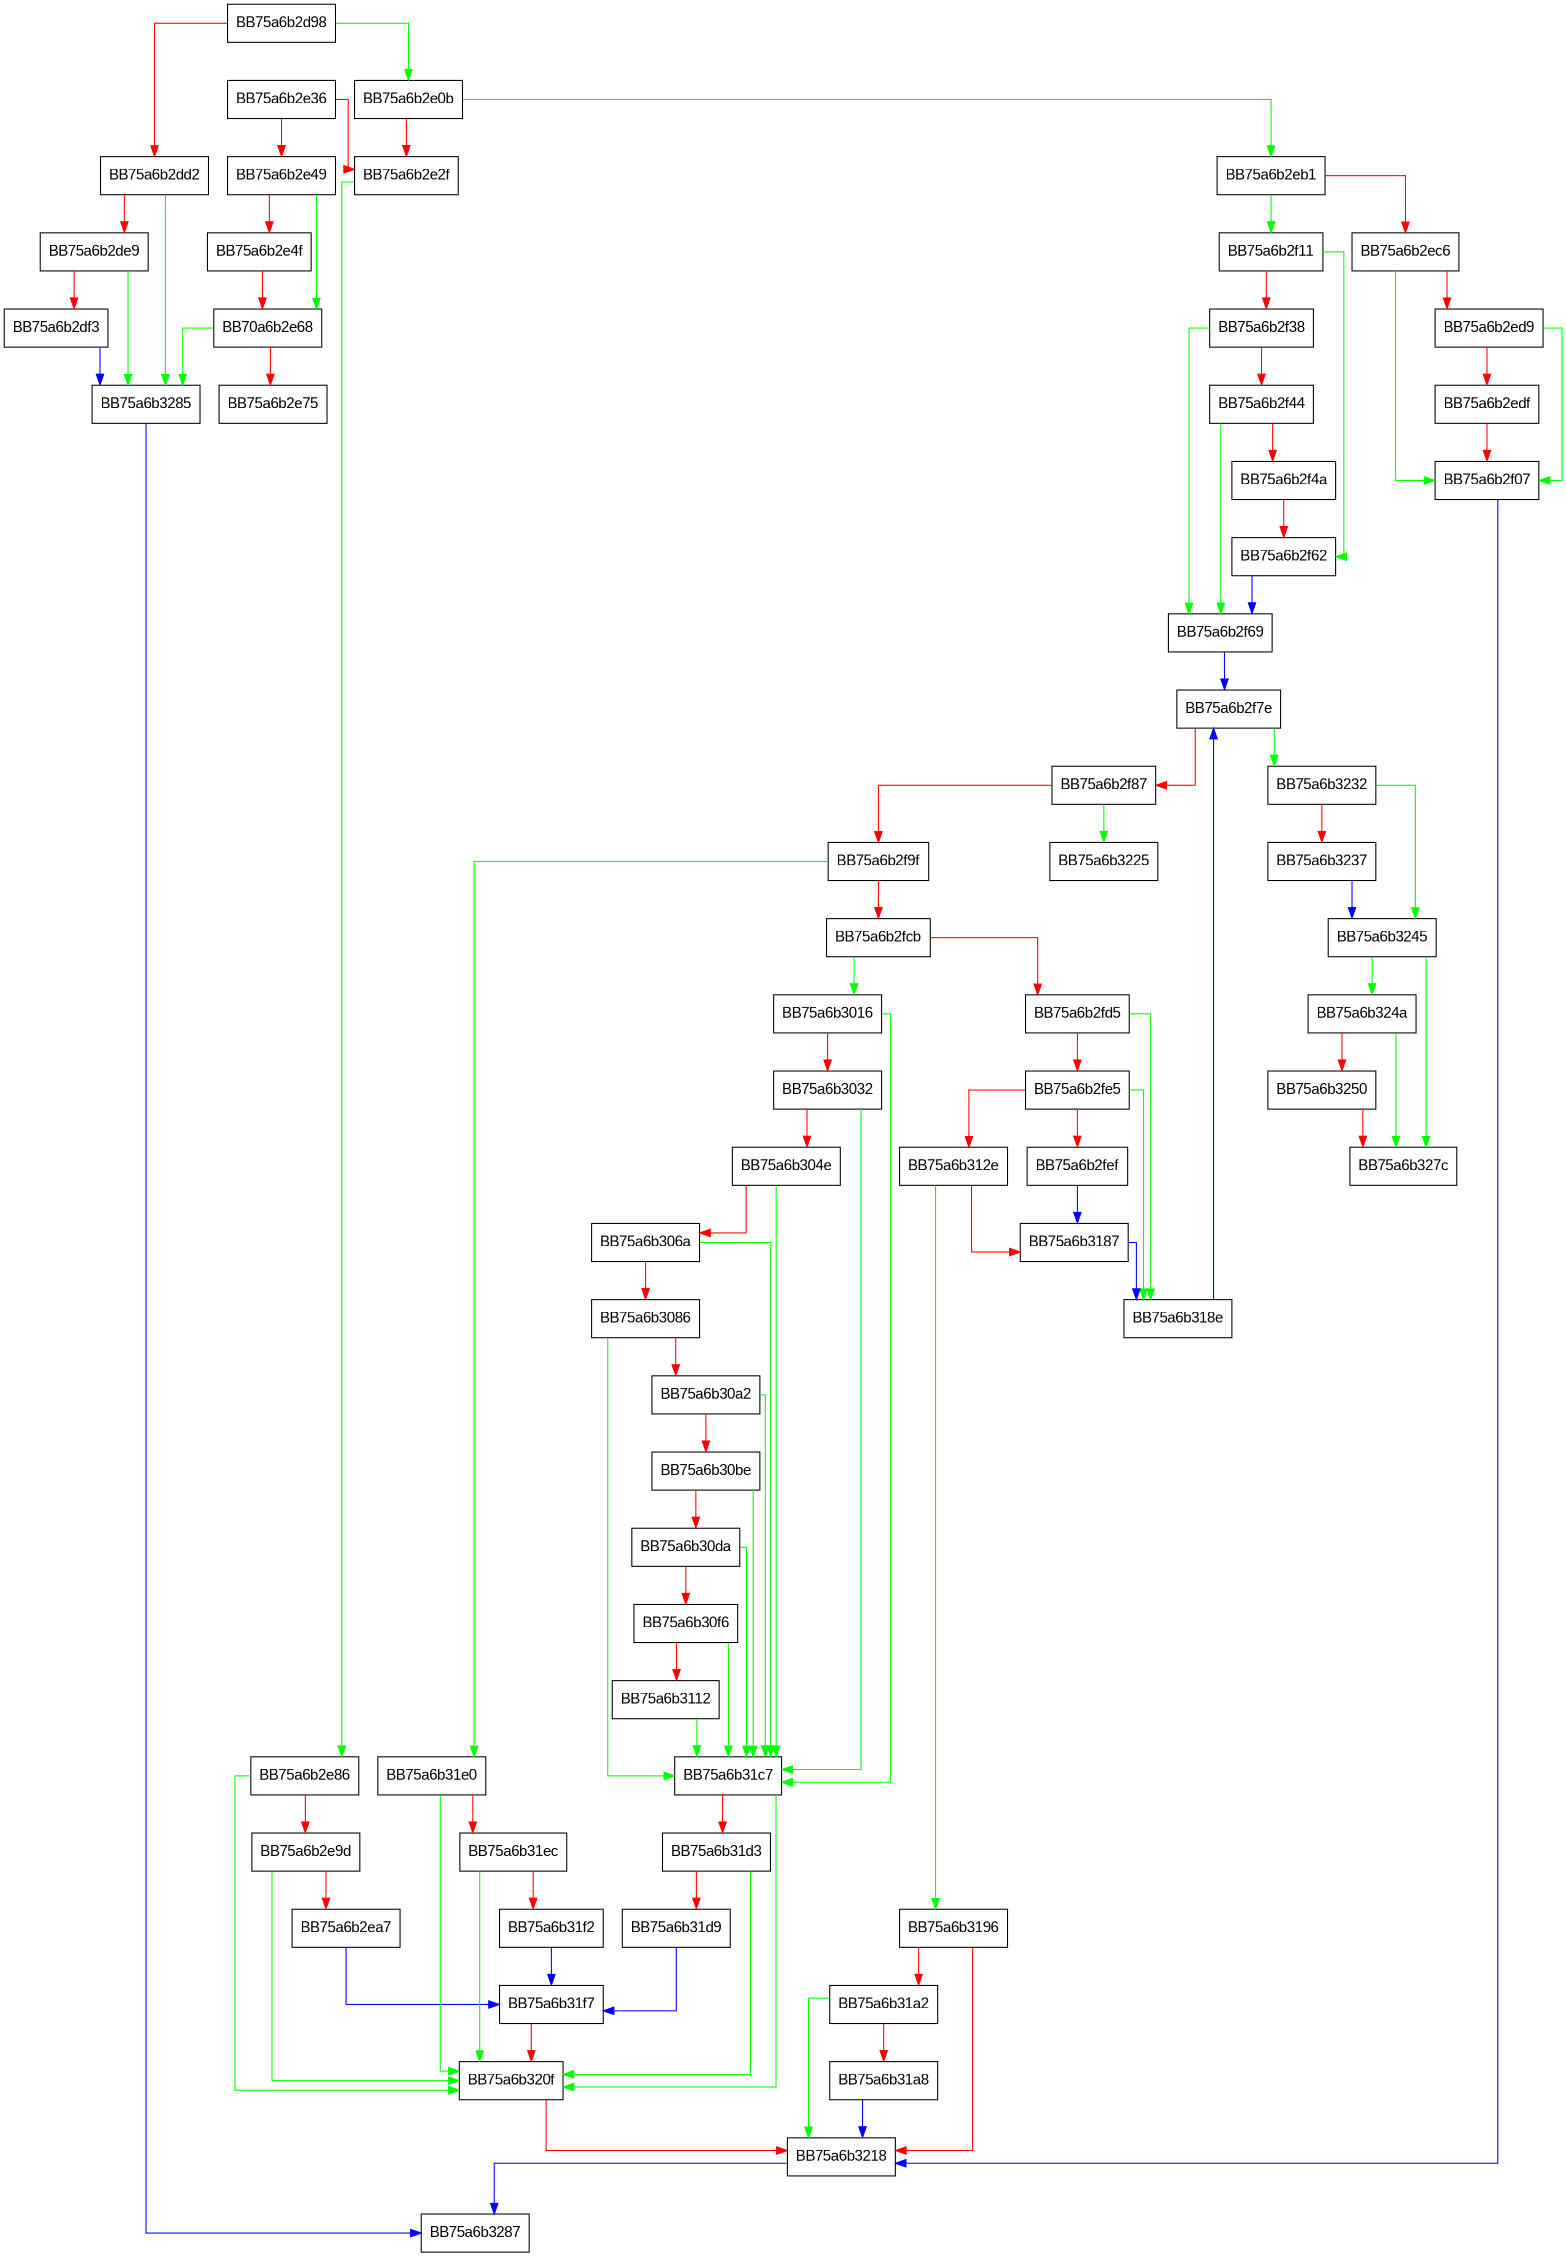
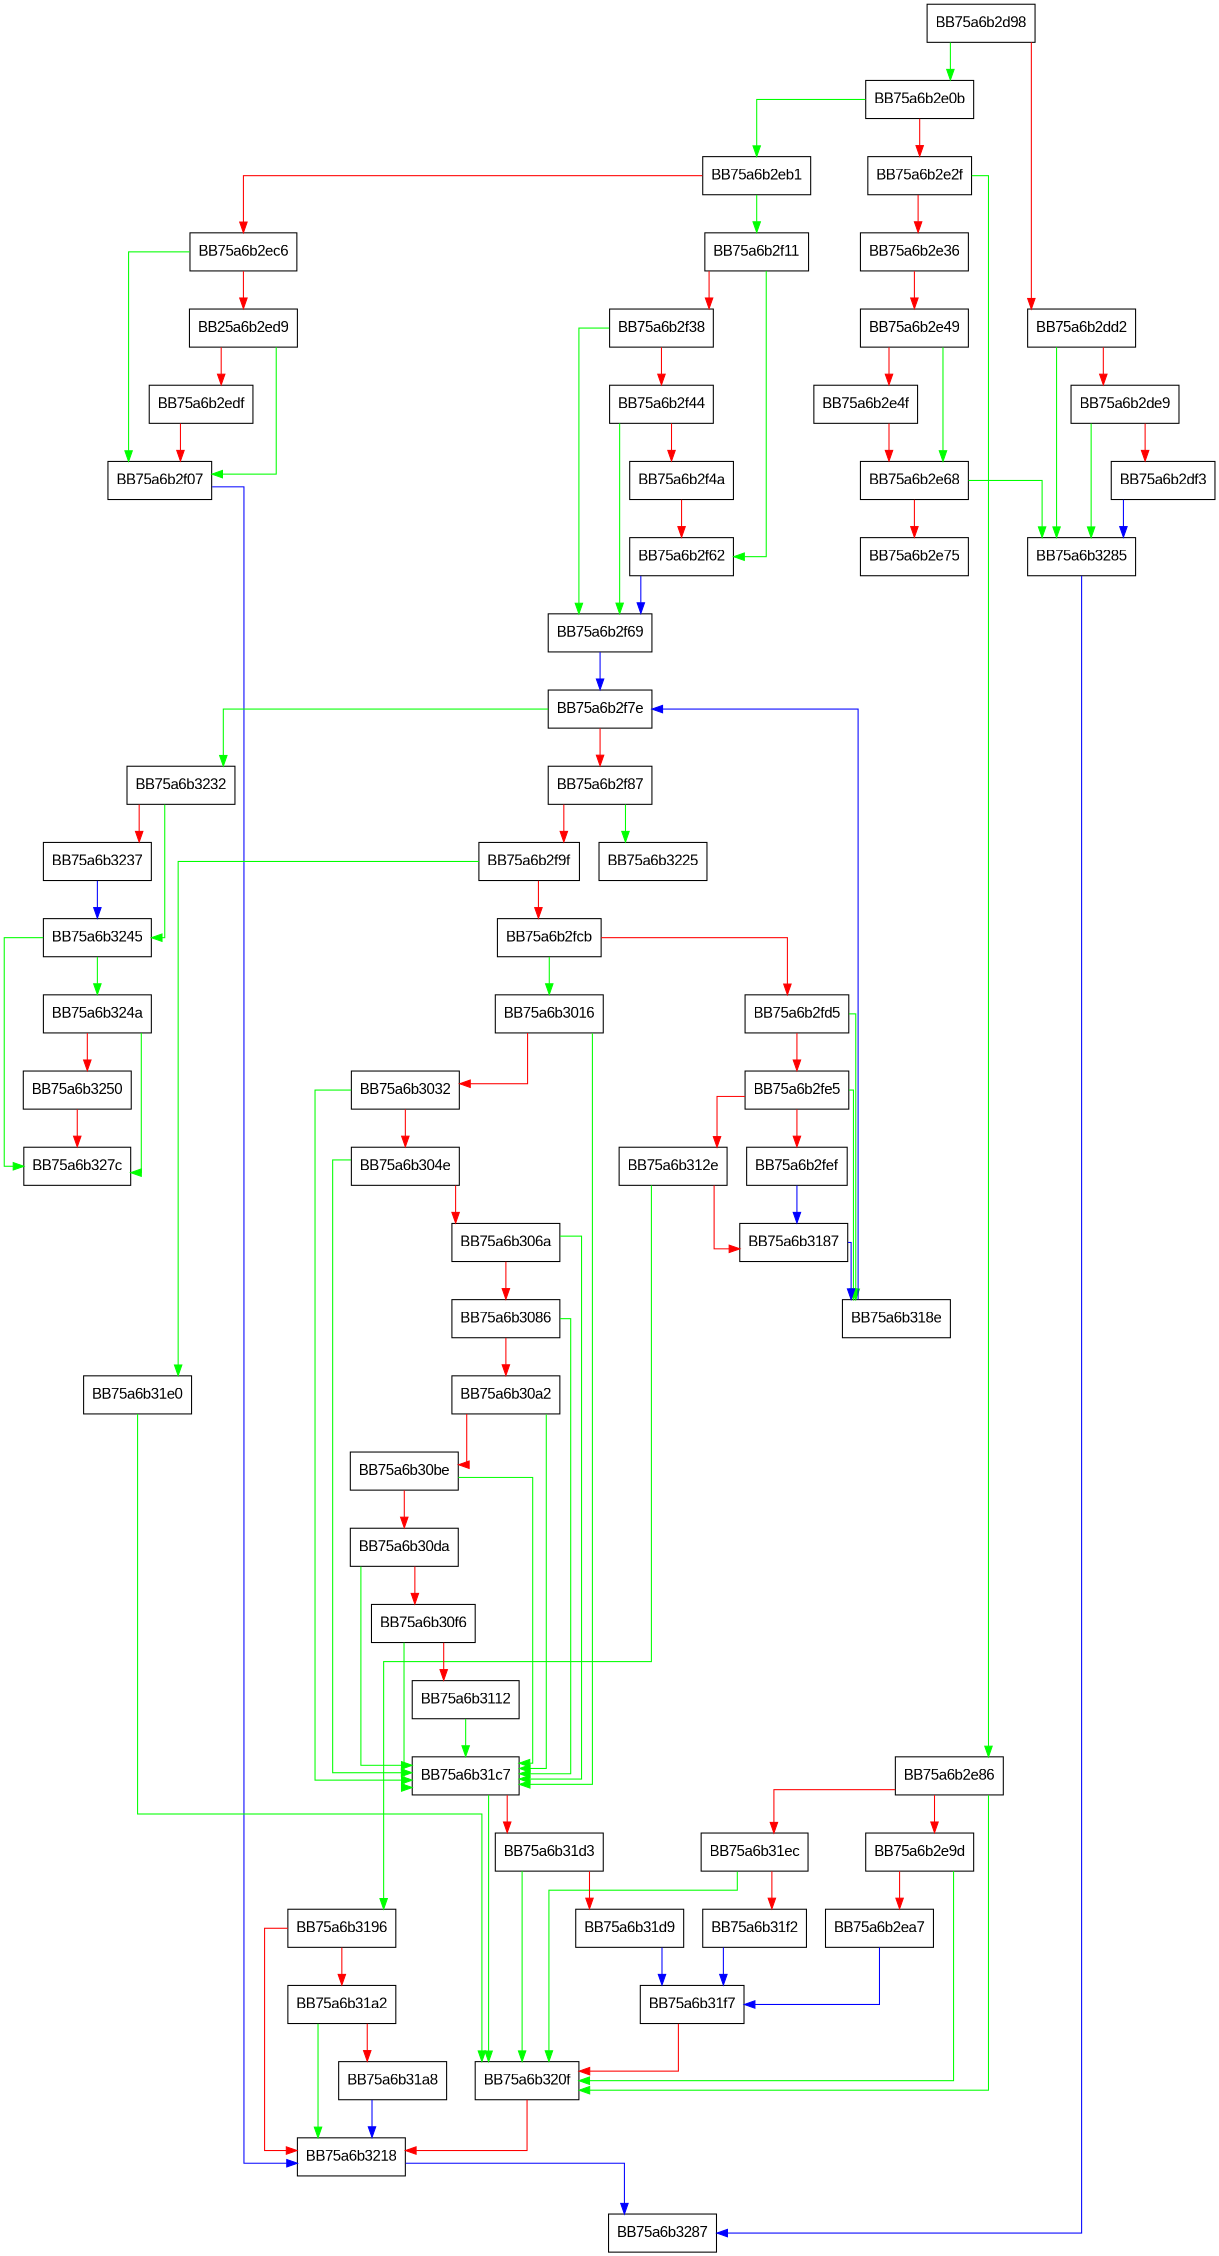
edge "BB75a6b2e36" -> "BB75a6b2e2f": reversed
node "BB70a6b2e68": label "BB70a6b2e68" -> "BB75a6b2e68"
node "BB75a6b2ed9": label "BB75a6b2ed9" -> "BB25a6b2ed9"
edge "BB75a6b31e0" -> "BB75a6b31ec": now "BB75a6b2e86" -> "BB75a6b31ec"
